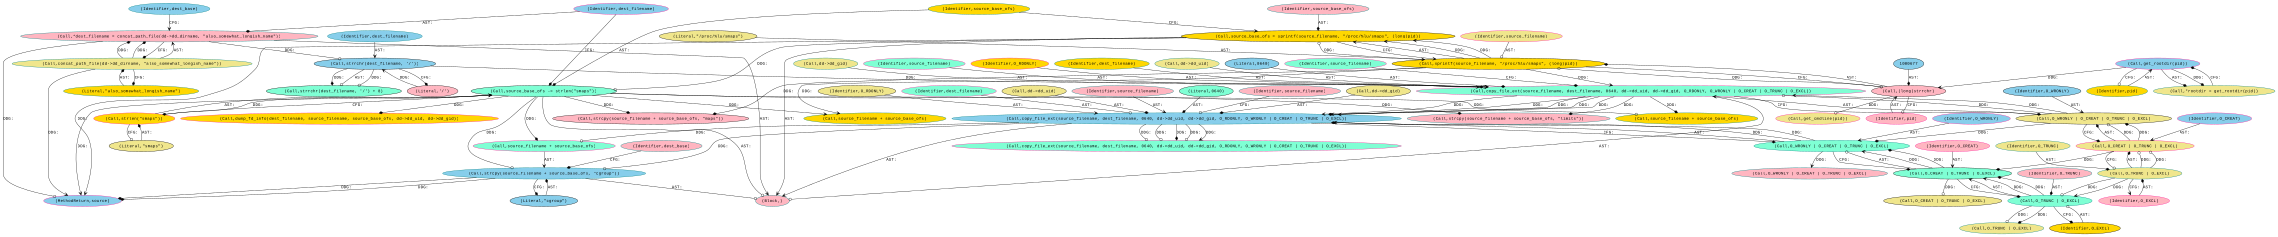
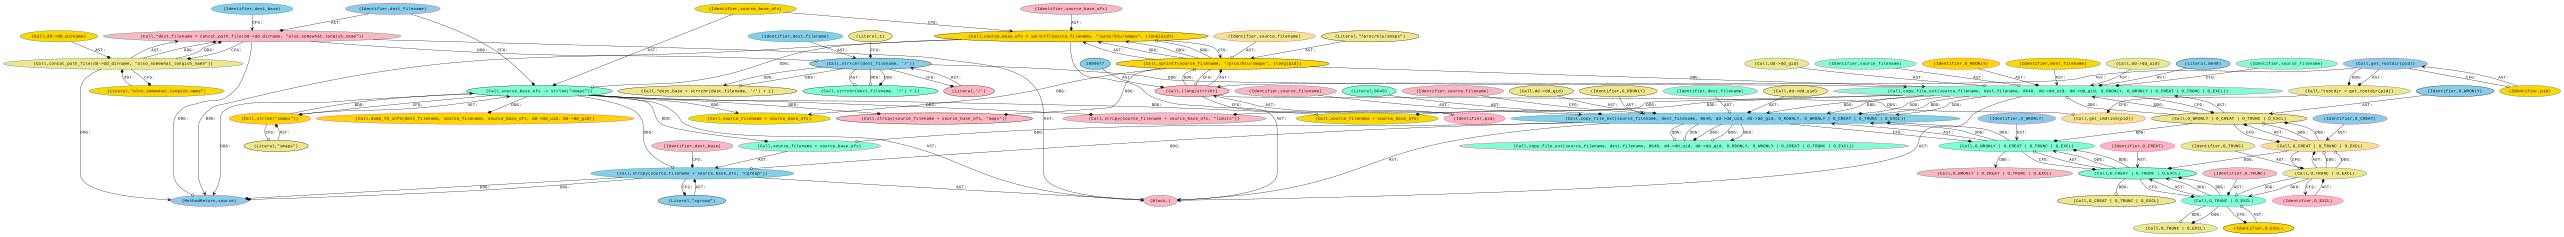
node "(Call,dd->dd_dirname)": added
node "(Literal,1)": added
edge "(Call,*rootdir = get_rootdir(pid))" -> "(Call,get_rootdir(pid))": now "(Call,*rootdir = get_rootdir(pid))" -> "(Call,get_cmdline(pid))"
edge "(Literal,'/')" -> "(Call,strrchr(dest_filename, '/'))": label "DDG: " -> "AST: "
edge "(Call,get_rootdir(pid))" -> "(Call,(long)strrchr)": label "DDG: " -> "AST: "
node "(Call,strrchr(dest_filename, '/') + 8)": label "(Call,strrchr(dest_filename, '/') + 8)" -> "(Call,strrchr(dest_filename, '/') + 1)"
node "(Call,*dest_base = strrchr(dest_filename, '/') + 1)": added
